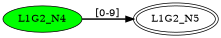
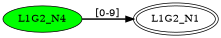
node "L1G2_N5": label "L1G2_N5" -> "L1G2_N1"
